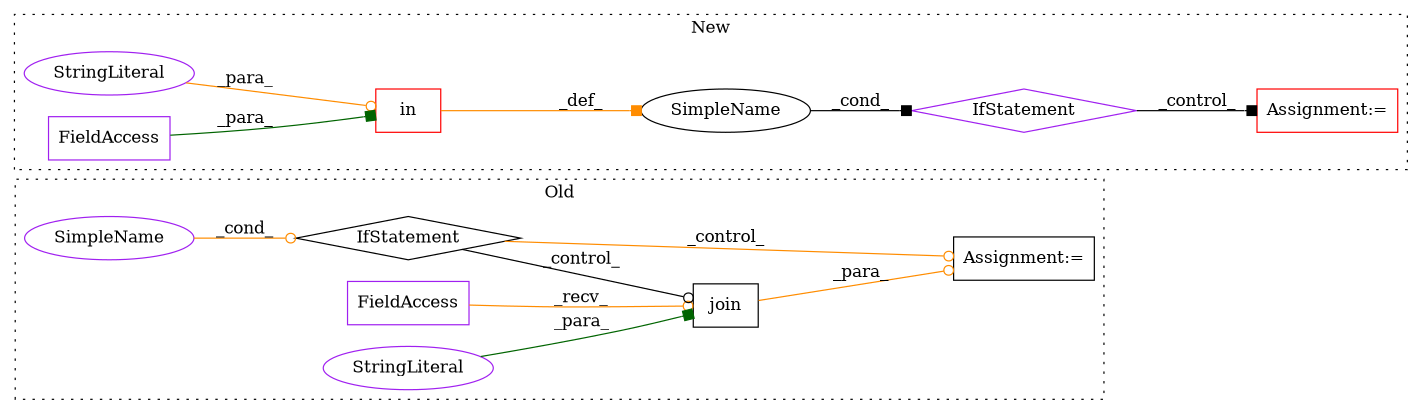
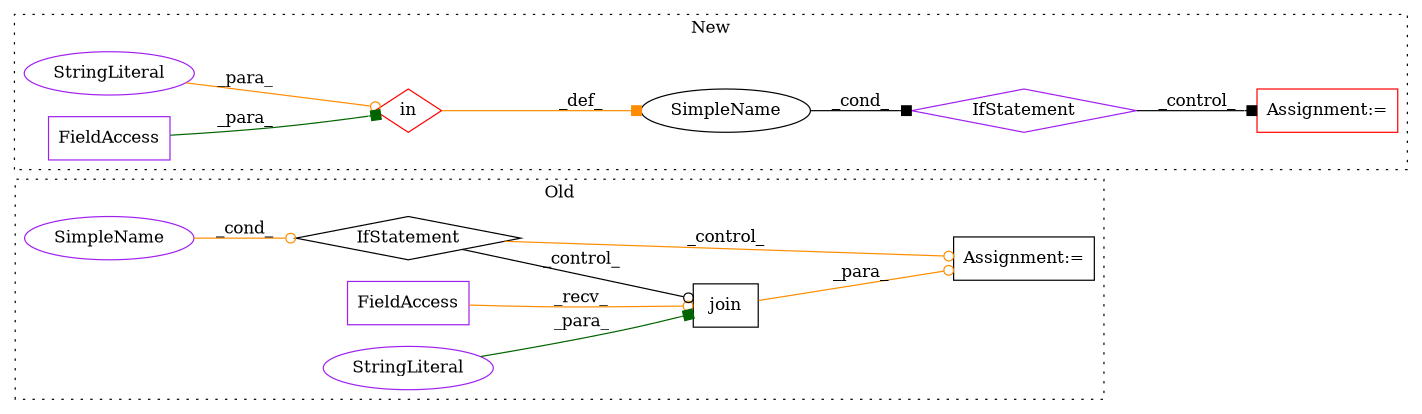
node "in": shape box -> diamond
